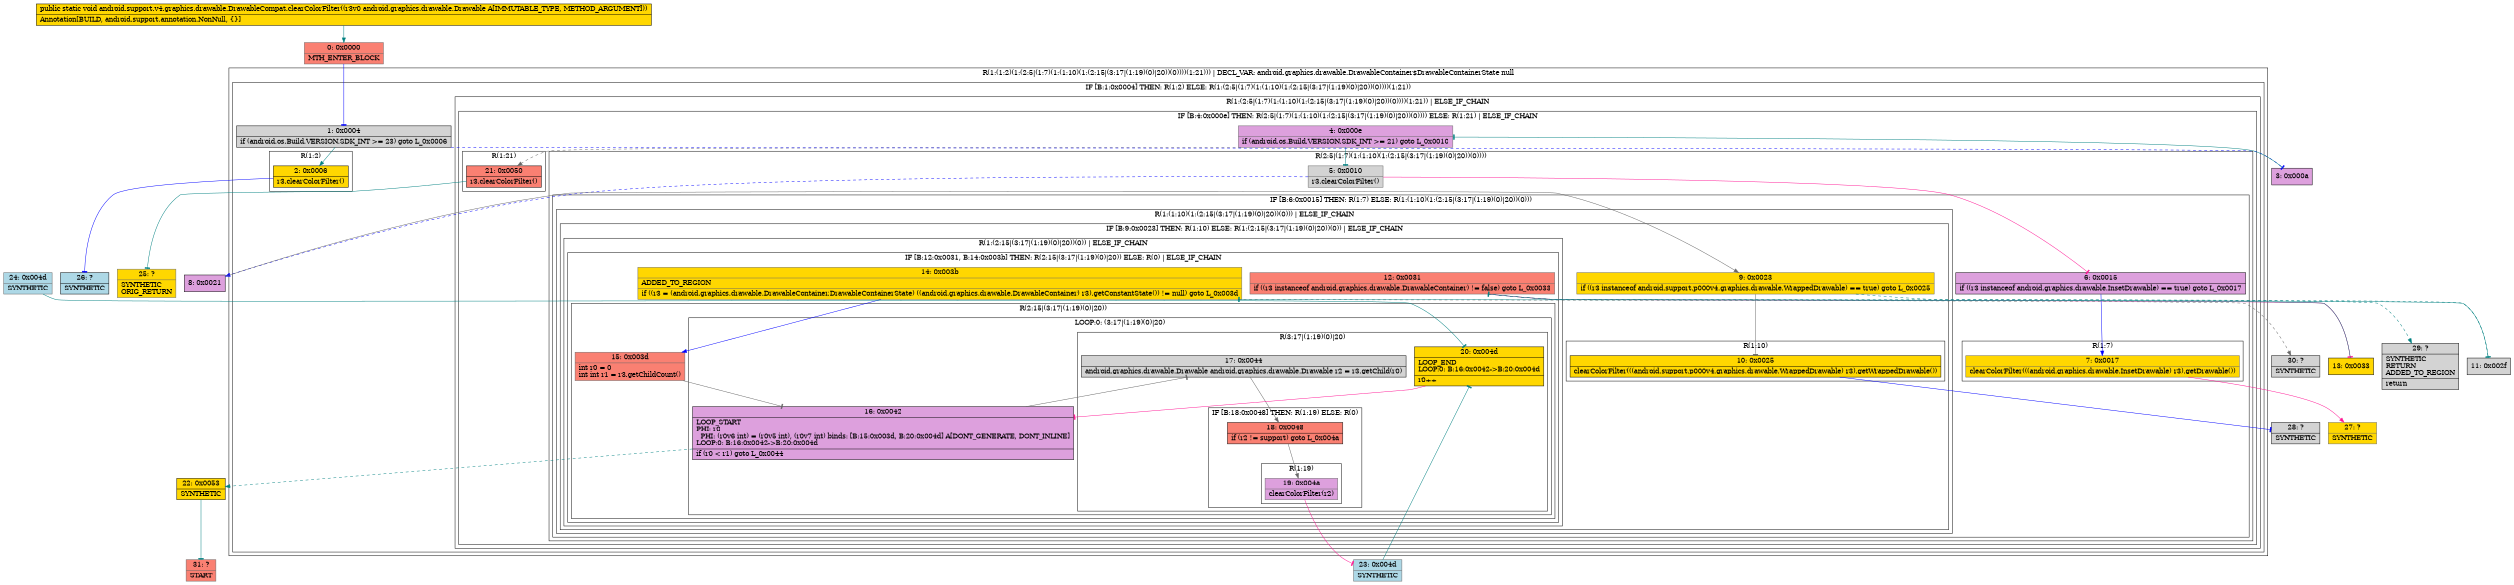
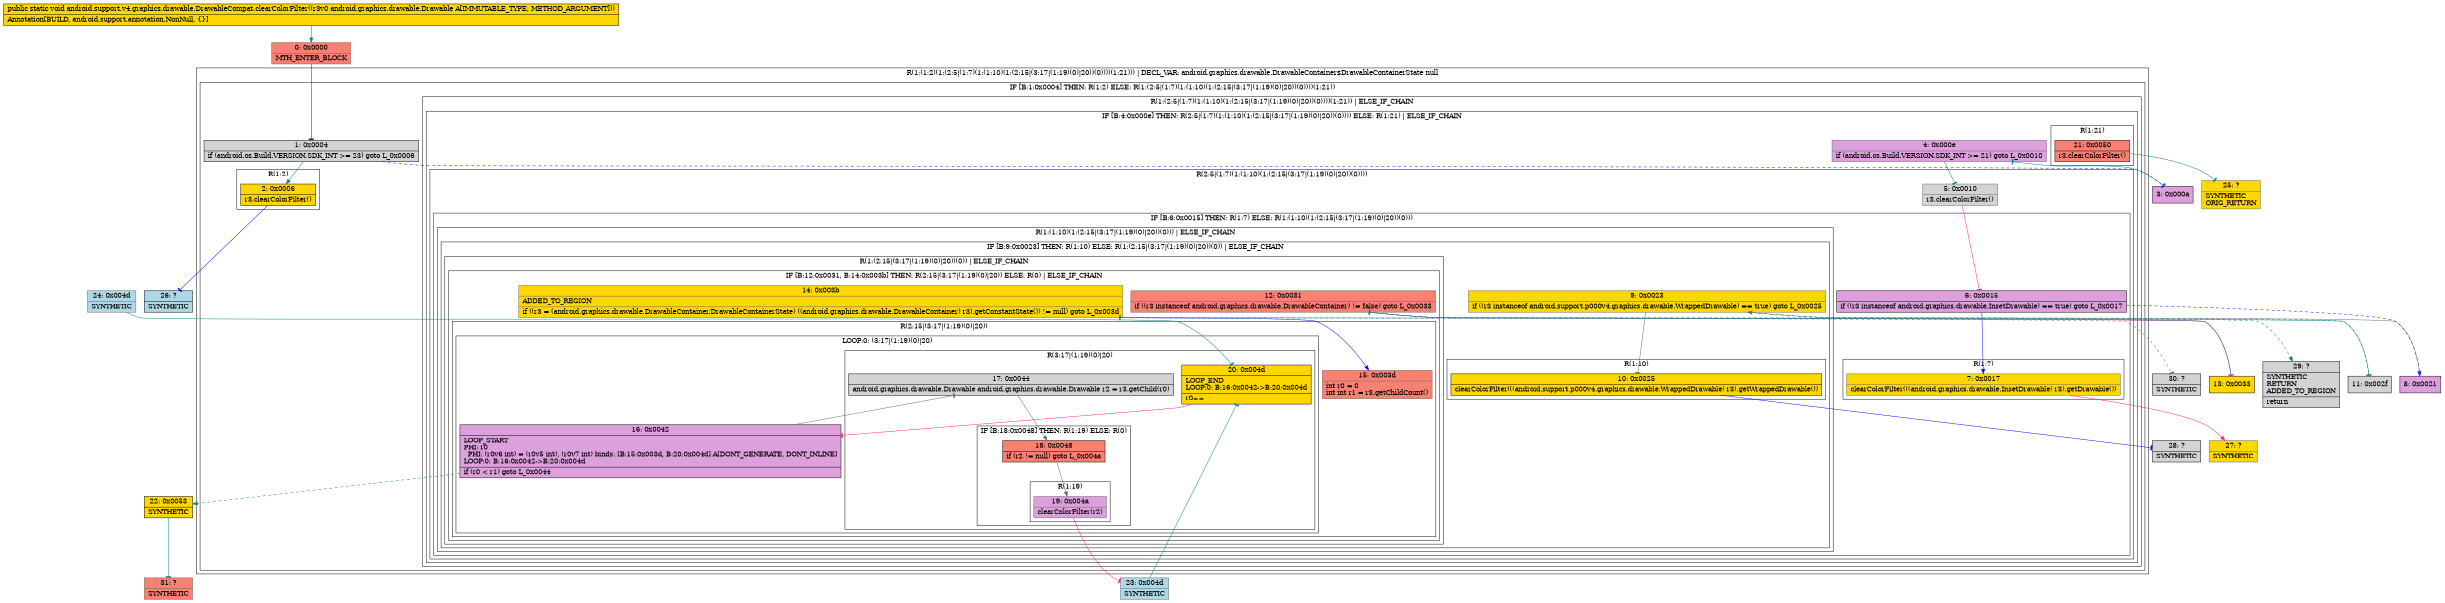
edge "4: 0x000e" -> "21: 0x0050": removed
edge "5: 0x0010" -> "8: 0x0021": now "6: 0x0015" -> "8: 0x0021"
edge "14: 0x003b" -> "30: ?": arrowhead normal -> tee
edge "15: 0x003d" -> "16: 0x0042": removed
node "18: 0x0048": text "if (r2 != support) goto L_0x004a" -> "if (r2 != null) goto L_0x004a"
node "31: ?": text "START" -> "SYNTHETIC"
